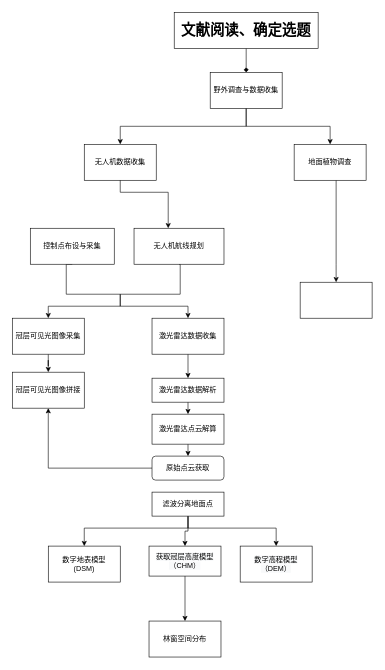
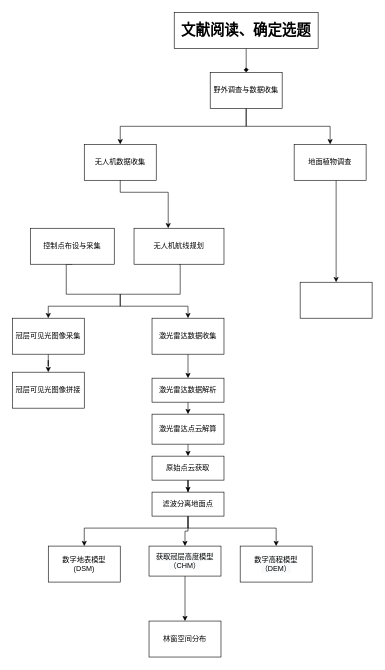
edge "原始点云获取" -> "冠层可见光图像拼接": now "原始点云获取" -> "滤波分离地面点"
node "原始点云获取": shape rounded rectangle -> rectangle
